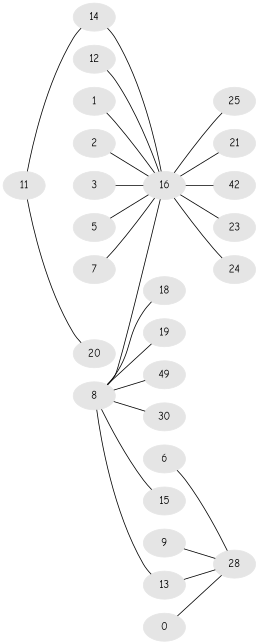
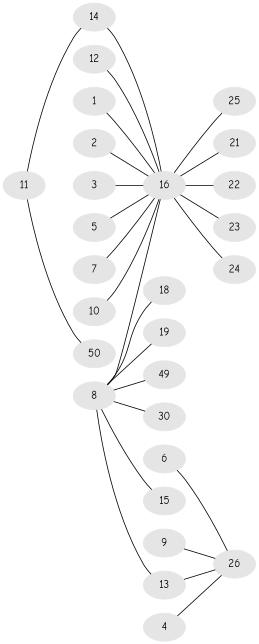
node "42": label "42" -> "22"
node "10": added
node "20": label "20" -> "50"
node "28": label "28" -> "26"
node "0": label "0" -> "4"
